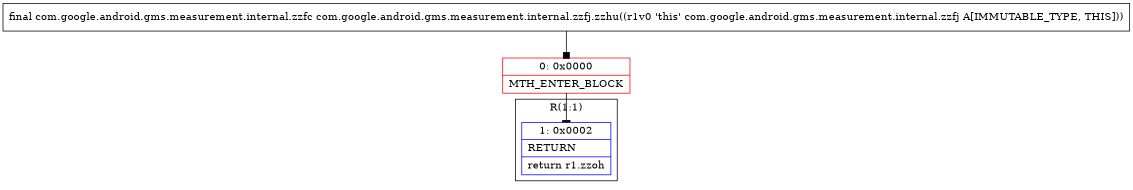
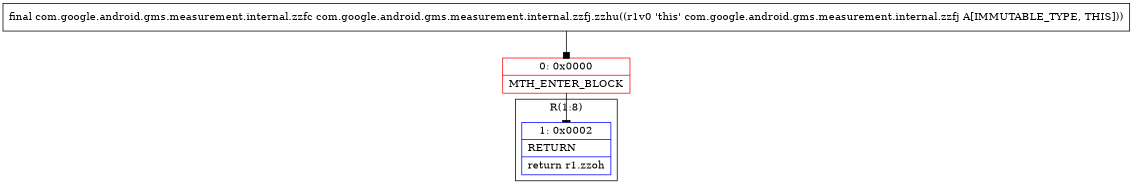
cluster "R(1:1)": label "R(1:1)" -> "R(1:8)"
